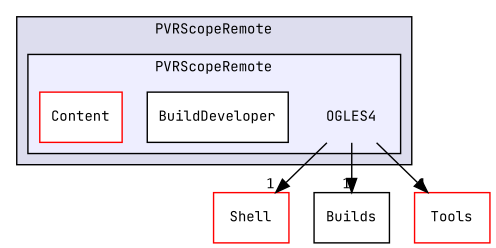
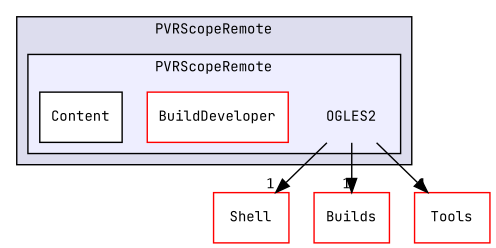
node "Content": color red -> black
node "BuildDeveloper": color black -> red
node "OGLES4": label "OGLES4" -> "OGLES2"
node "Builds": color black -> red
